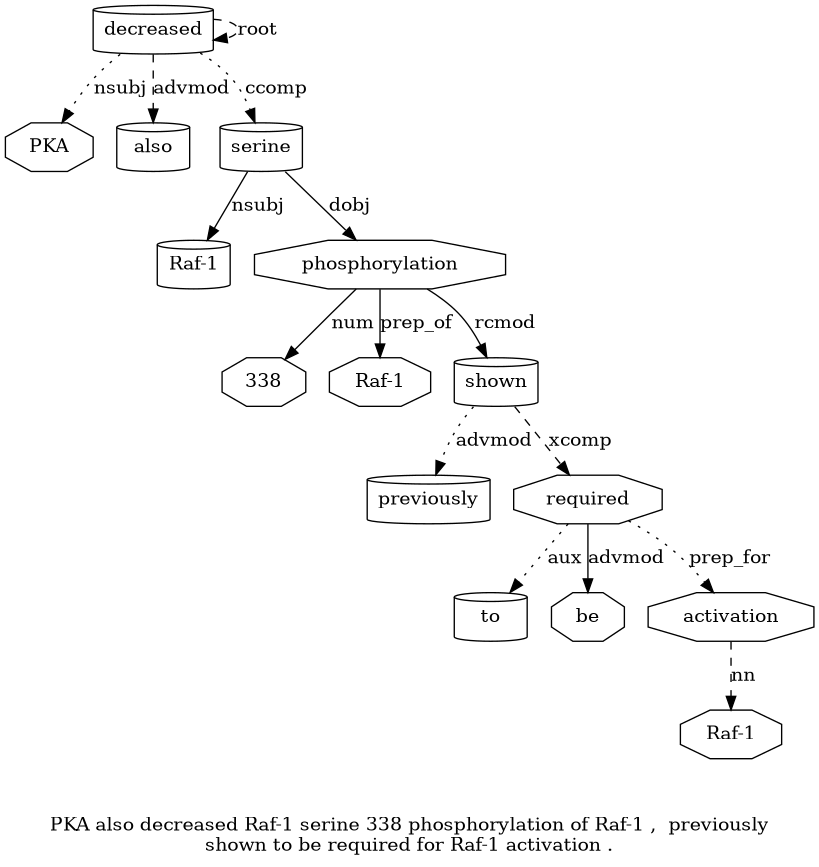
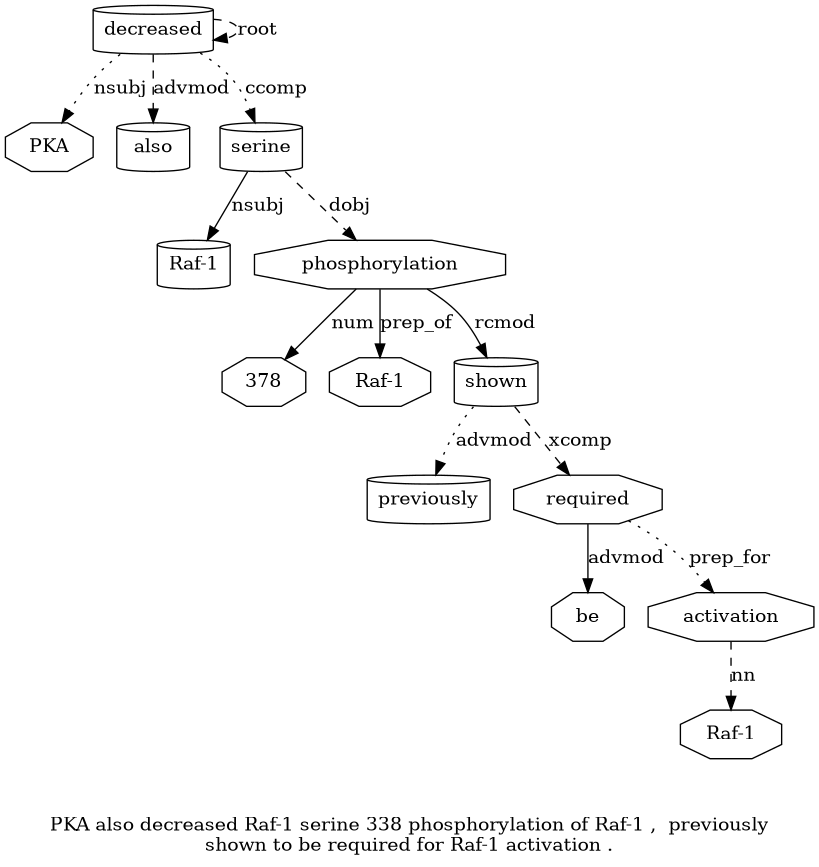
edge "serine" -> "phosphorylation": style solid -> dashed
node "338": label "338" -> "378"
node "to": removed
